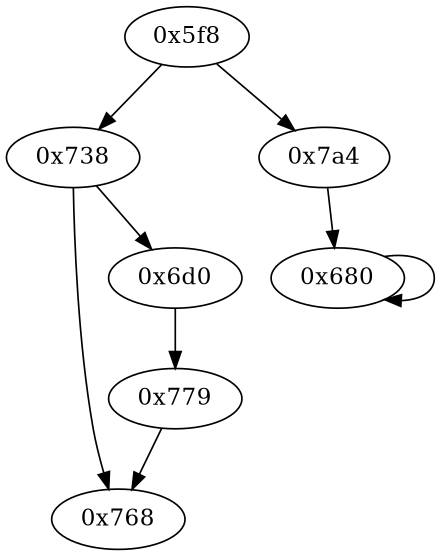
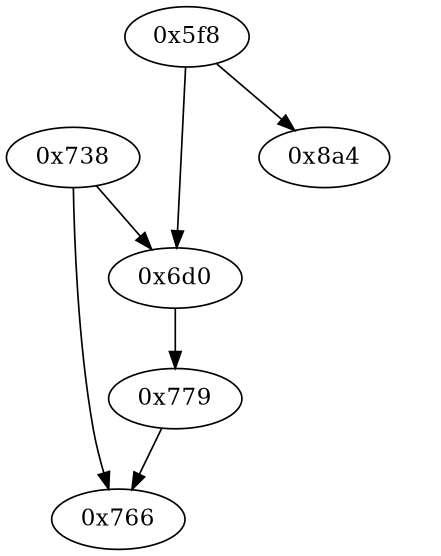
edge "0x5f8" -> "0x738": now "0x5f8" -> "0x6d0"
node "0x7a4": label "0x7a4" -> "0x8a4"
node "0x680": removed
node "0x768": label "0x768" -> "0x766"
